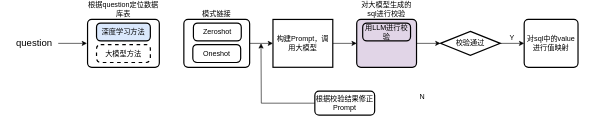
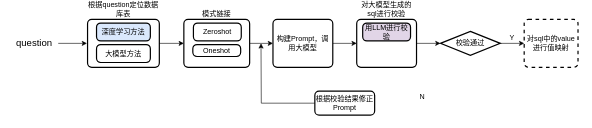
edge "根据question定位数据库表" -> "模式链接": added
node "构建Prompt，调用大模型": shape rectangle -> rounded rectangle
node "对大模型生成的sql进行校验": fillcolor #e1d5e7 -> #ffffff
node "对sql中的value进行值映射": style solid -> dashed
node "大模型方法": style dashed -> solid
node "Oneshot": size 48x18 -> 48x12
